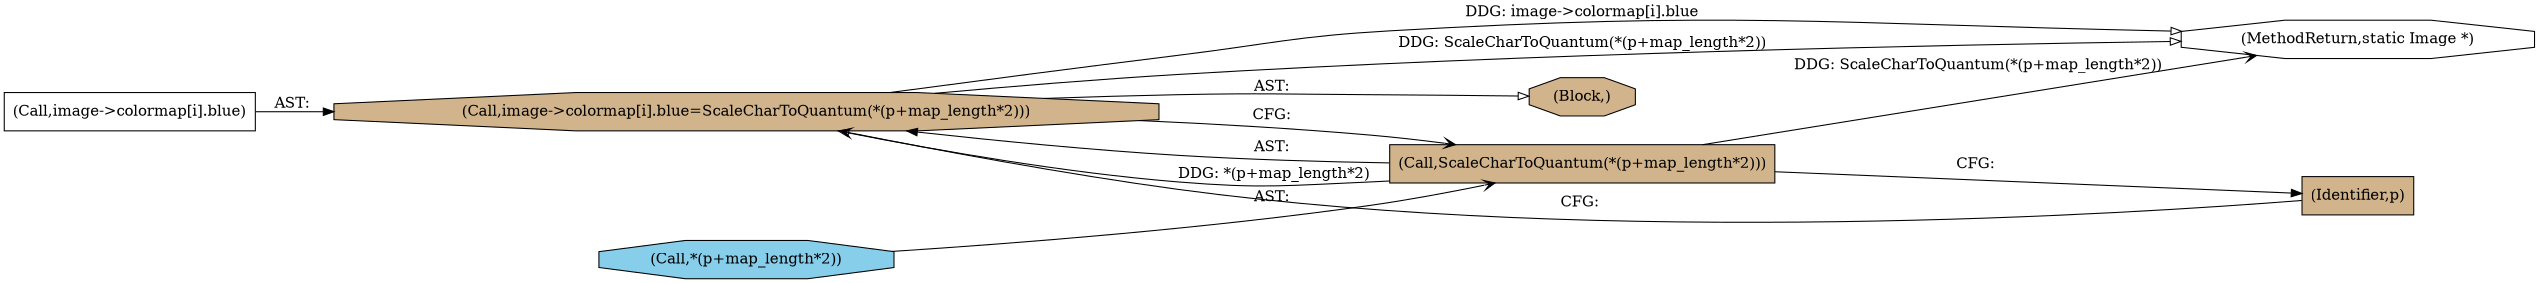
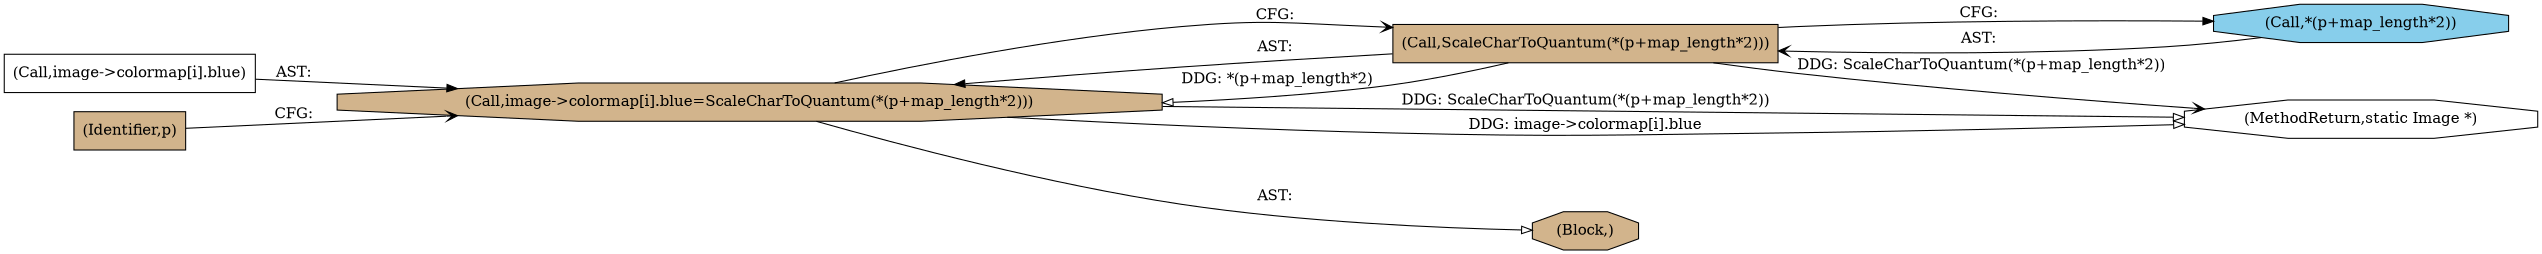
edge "(Call,ScaleCharToQuantum(*(p+map_length*2)))" -> "(Identifier,p)": now "(Call,ScaleCharToQuantum(*(p+map_length*2)))" -> "(Call,*(p+map_length*2))"
